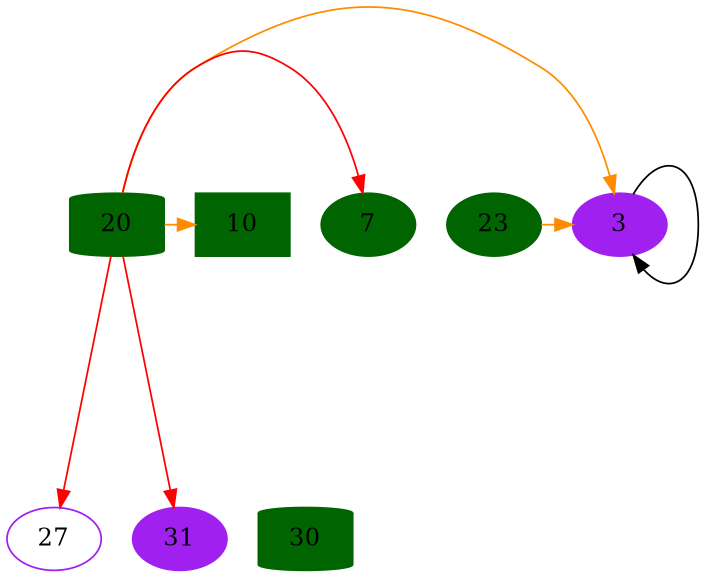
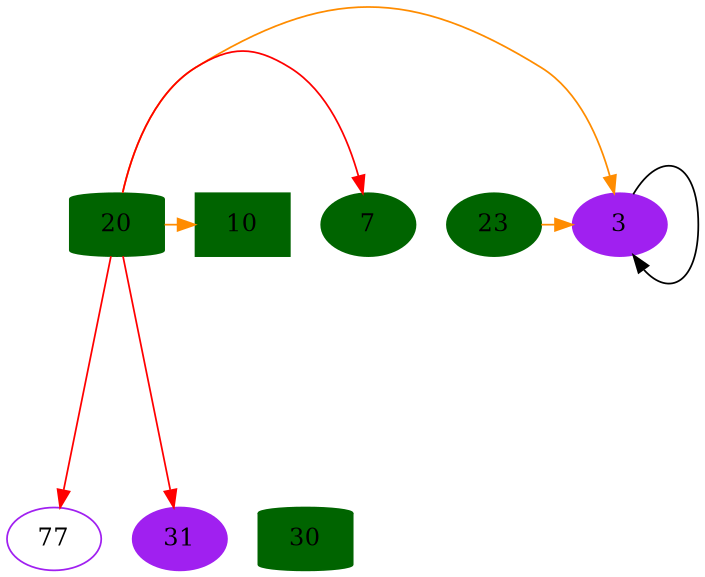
node "27": label "27" -> "77"
